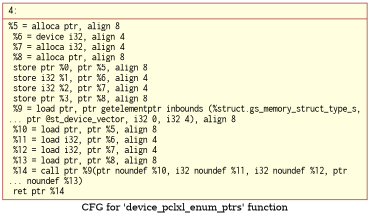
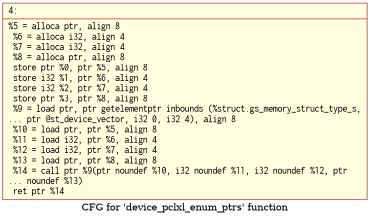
node "4:": text "%6 = device i32, align 4" -> "%6 = alloca i32, align 4"
